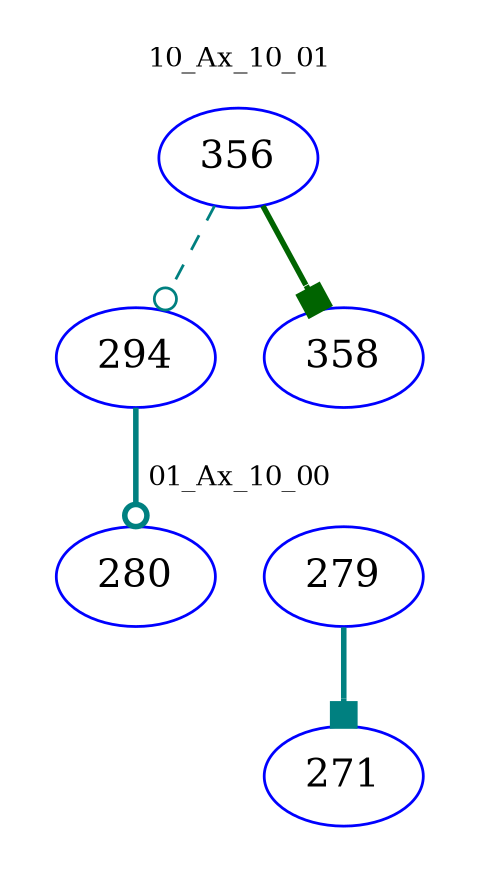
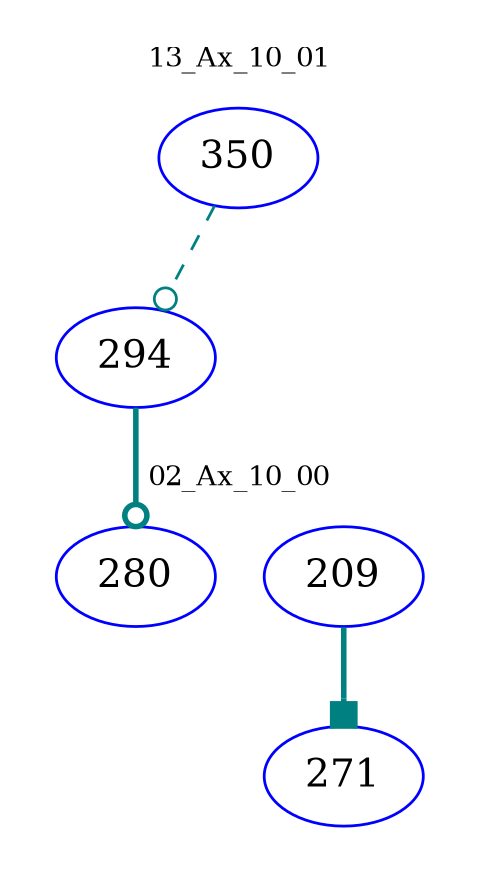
cluster "10_Ax_10_01": label "10_Ax_10_01" -> "13_Ax_10_01"
node "356": label "356" -> "350"
node "358": removed
cluster "01_Ax_10_00": label "01_Ax_10_00" -> "02_Ax_10_00"
node "279": label "279" -> "209"
